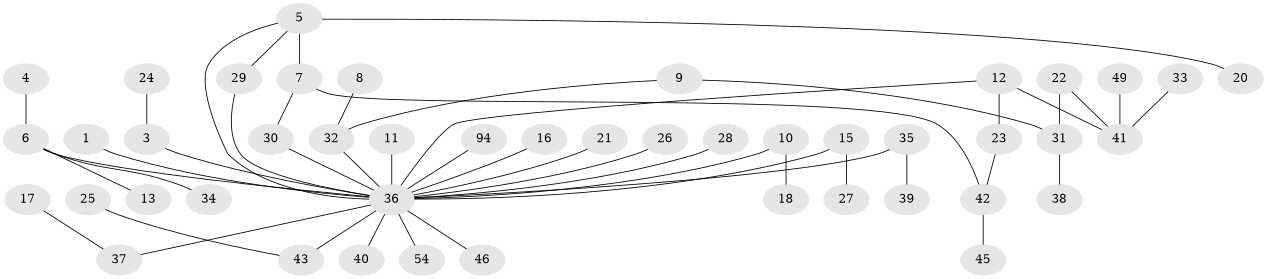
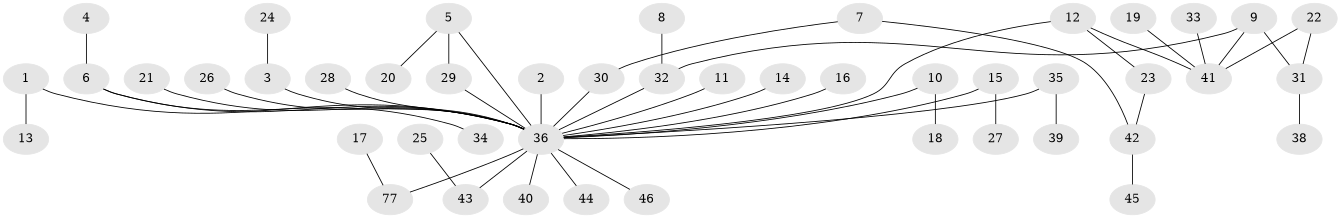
edge "5" -- "7": removed
edge "9" -- "41": added
node "2": added
node "49": label "49" -> "19"
node "94": label "94" -> "14"
edge "6" -- "13": now "1" -- "13"
node "37": label "37" -> "77"
node "54": label "54" -> "44"
